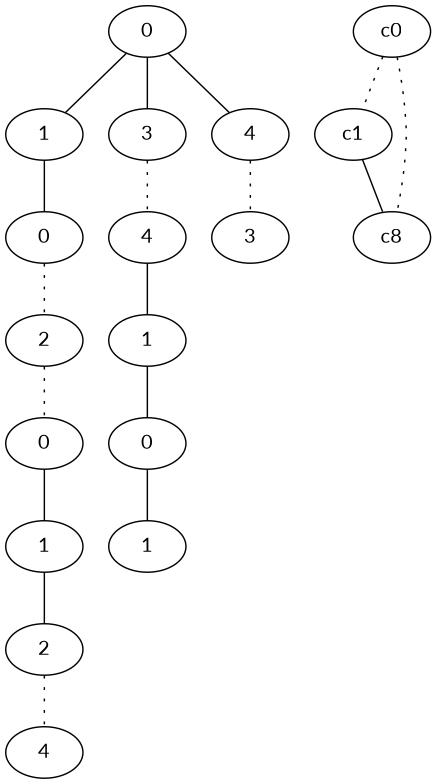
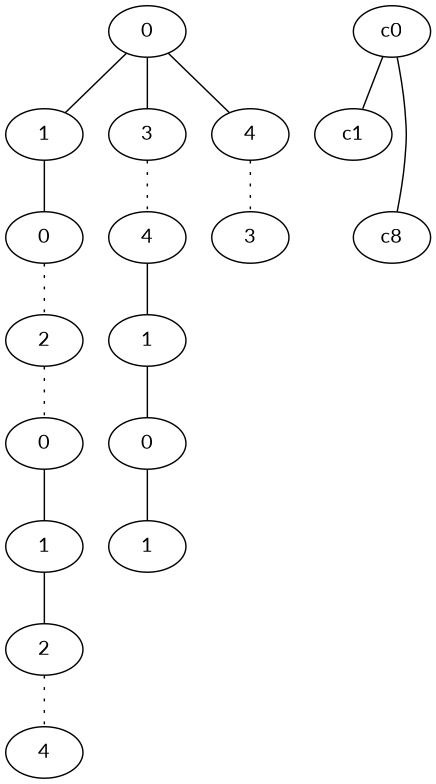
edge "c0" -- "c1": style dotted -> solid
edge "c0" -- "c8": style dotted -> solid
edge "c1" -- "c8": removed
